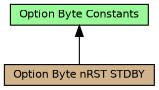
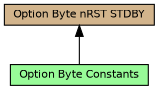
edge "Option Byte nRST STDBY" -> "Option Byte Constants": reversed
